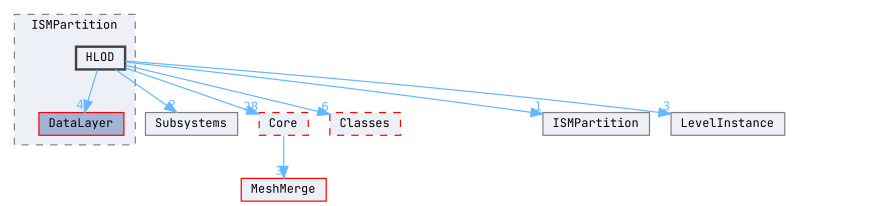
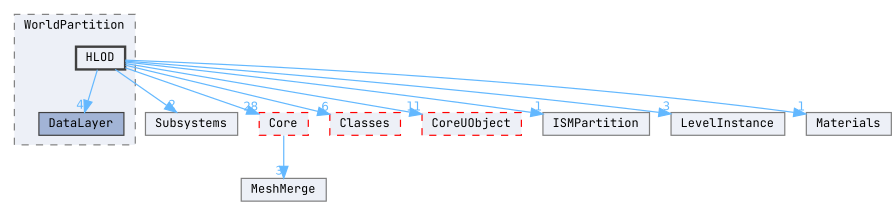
cluster "ISMPartition": label "ISMPartition" -> "WorldPartition"
node "DataLayer": color red -> grey25
node "CoreUObject": added
node "Materials": added
node "MeshMerge": color red -> grey50
